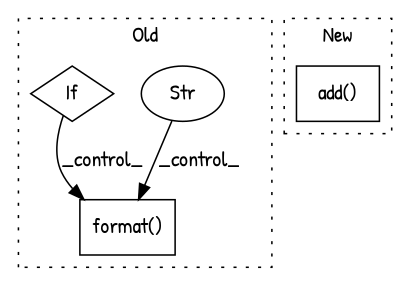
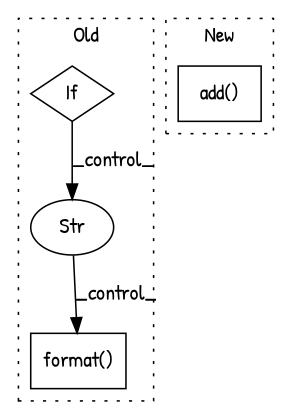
edge "If" -> "format()": now "If" -> "Str"
